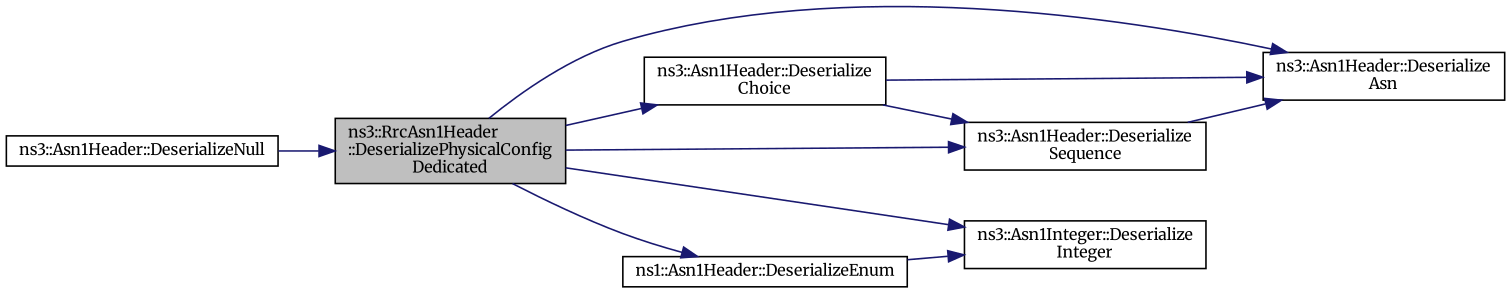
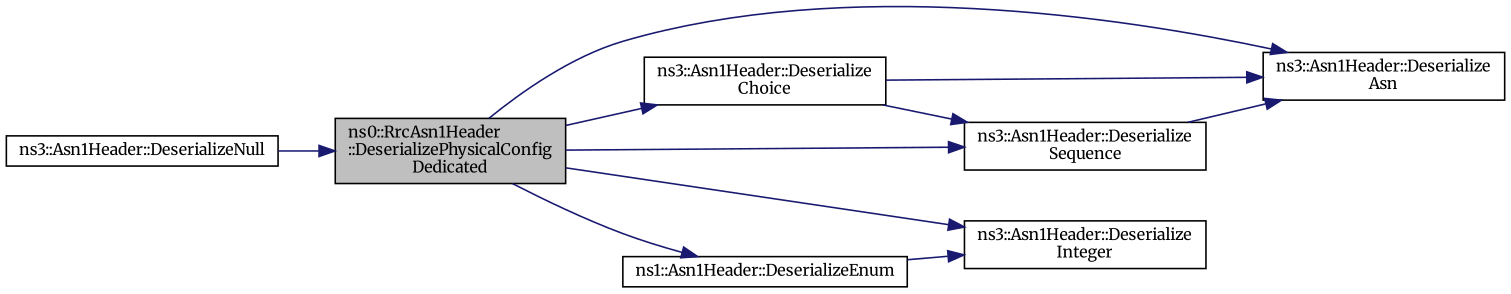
node "ns3::RrcAsn1Header ::DeserializePhysicalConfig Dedicated": label "ns3::RrcAsn1Header ::DeserializePhysicalConfig Dedicated" -> "ns0::RrcAsn1Header ::DeserializePhysicalConfig Dedicated"
node "ns3::Asn1Integer::Deserialize Integer": label "ns3::Asn1Integer::Deserialize Integer" -> "ns3::Asn1Header::Deserialize Integer"
